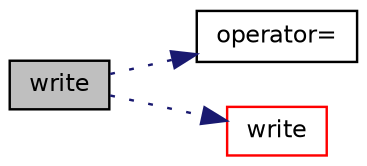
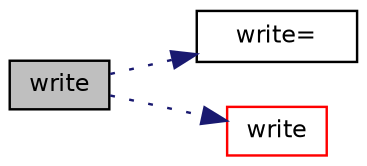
node "operator=": label "operator=" -> "write="
